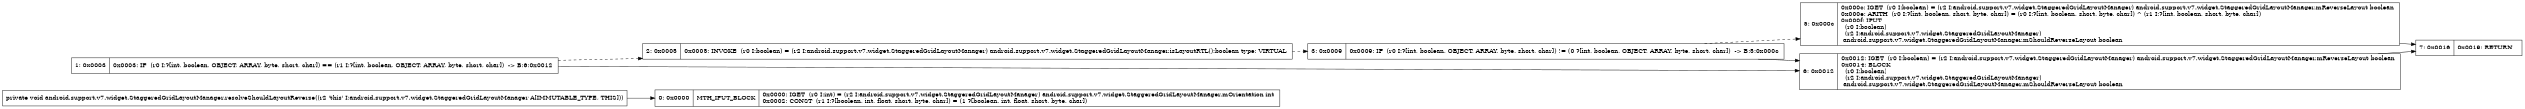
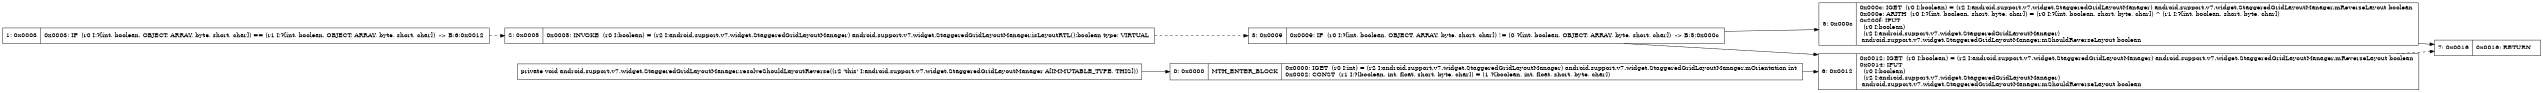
node "5: 0x000c": text "0x000f: IPUT" -> "0x200f: IPUT"
edge "3: 0x0009" -> "5: 0x000c": style dashed -> solid
node "7: 0x0016": text "0x0019: RETURN" -> "0x0016: RETURN"
edge "6: 0x0012" -> "7: 0x0016": style solid -> dashed
node "6: 0x0012": text "0x0014: BLOCK" -> "0x0014: IPUT"
edge "1: 0x0003" -> "6: 0x0012": now "0: 0x0000" -> "6: 0x0012"
node "0: 0x0000": text "MTH_IPUT_BLOCK" -> "MTH_ENTER_BLOCK"
